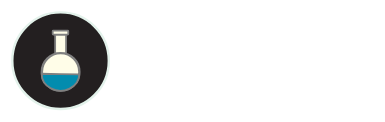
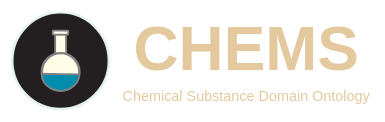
node "CHEMS": added
node "Chemical Substance Domain Ontology": added
